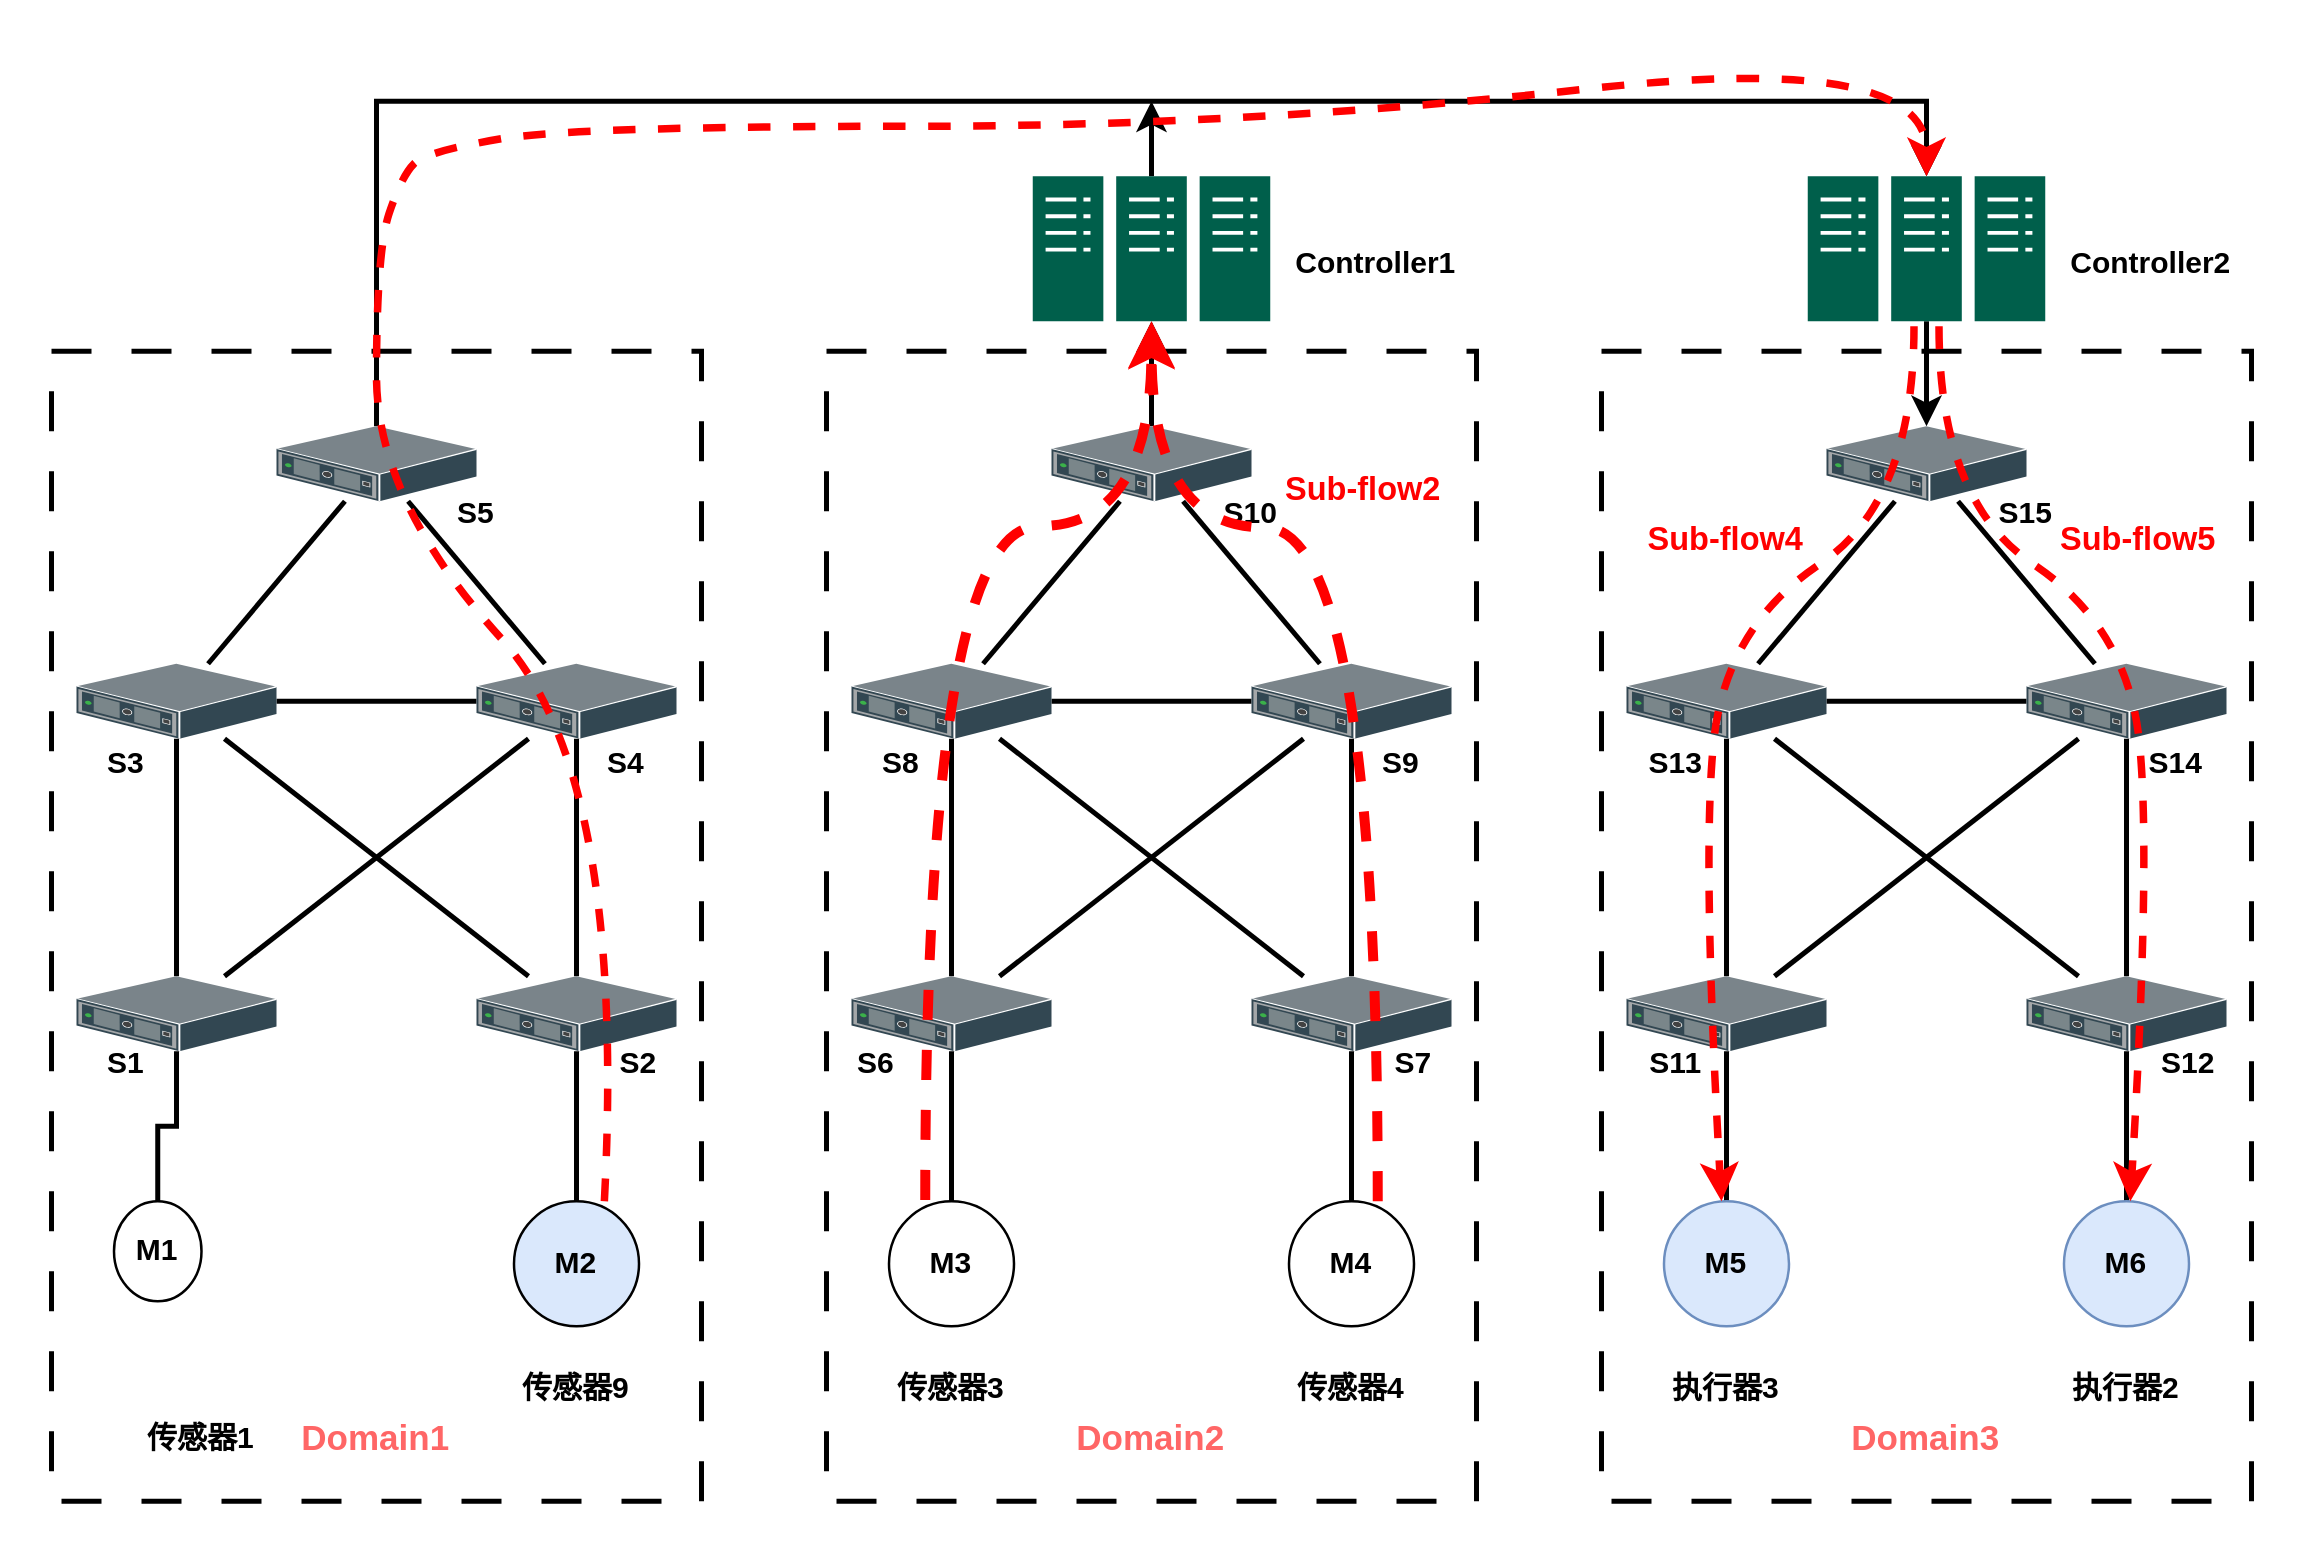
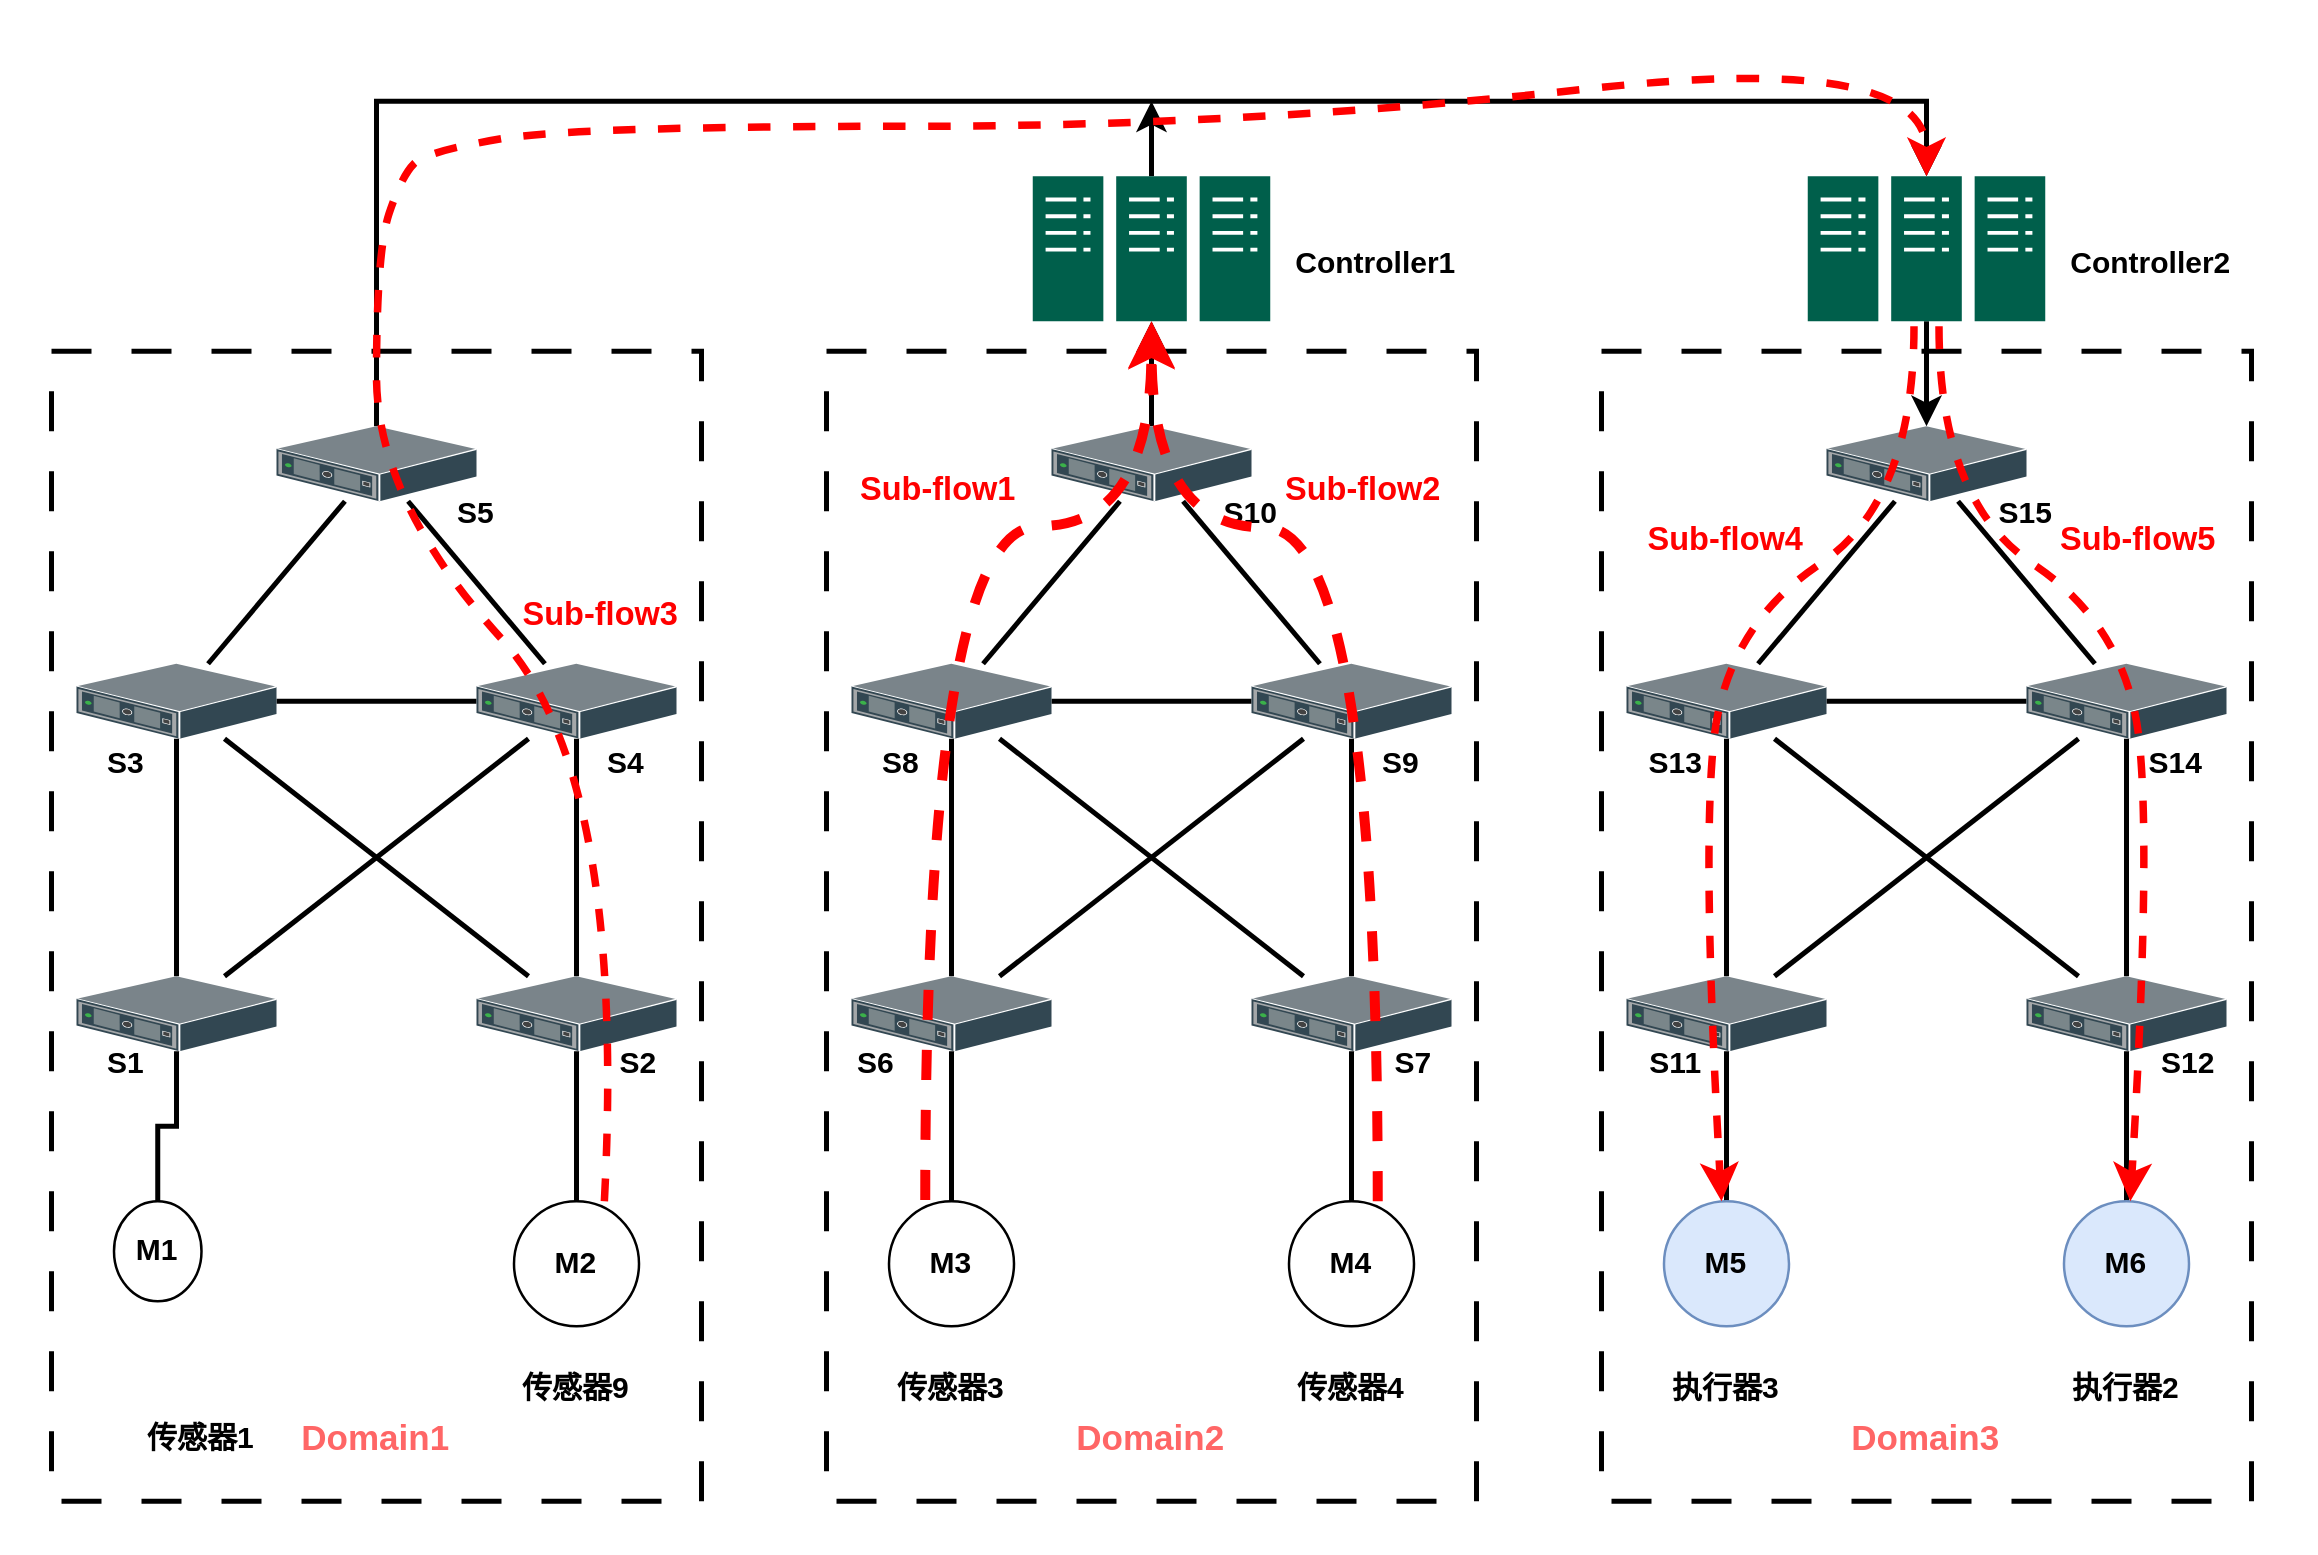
node "Sub-flow1": added
node "Sub-flow3": added
node "M2": fillcolor #dae8fc -> #ffffff
